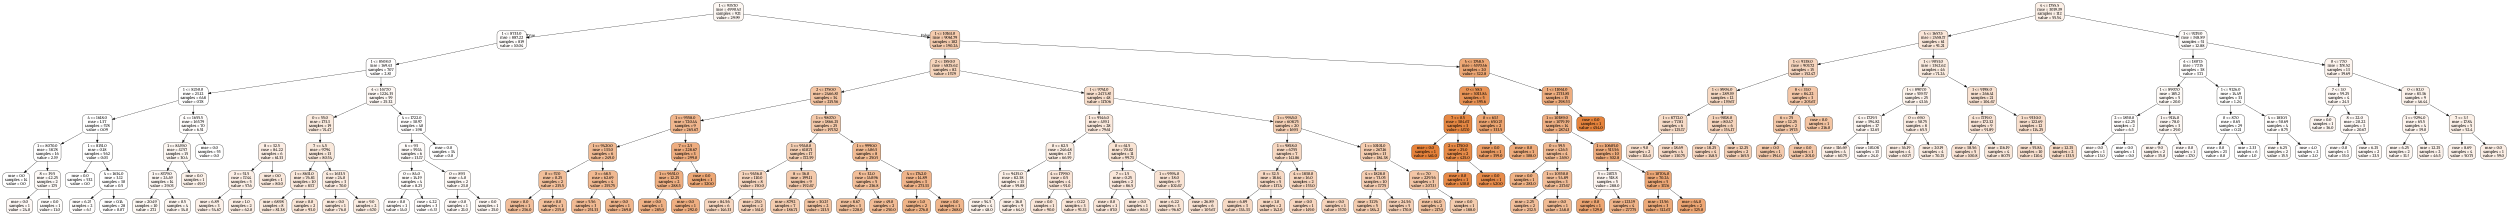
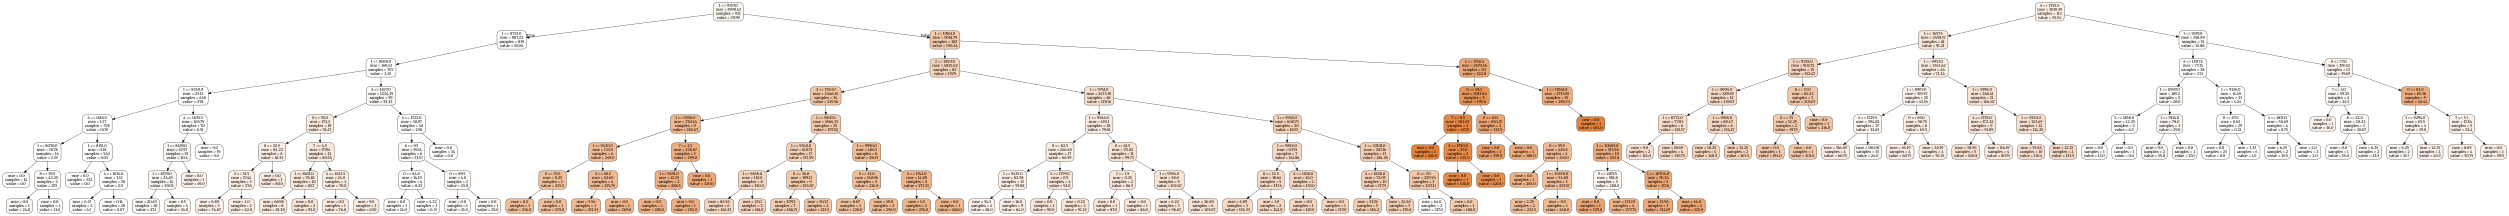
node "0 <= 82.0 mse = 83.36 samples = 9 value = 46.44": fillcolor #fcf2eb -> #eead7f
node "1 <= 10389.0 mse = 1079.39 samples = 14 value = 287.43": removed
edge "0 <= 55.0 mse = 173.3 samples = 19 value = 74.47" -> "8 <= 32.5 mse = 84.22 samples = 6 value = 61.33": added
node "mse = 64.0 samples = 2 value = 217.0": fillcolor #f3c4a2 -> #ffffff
